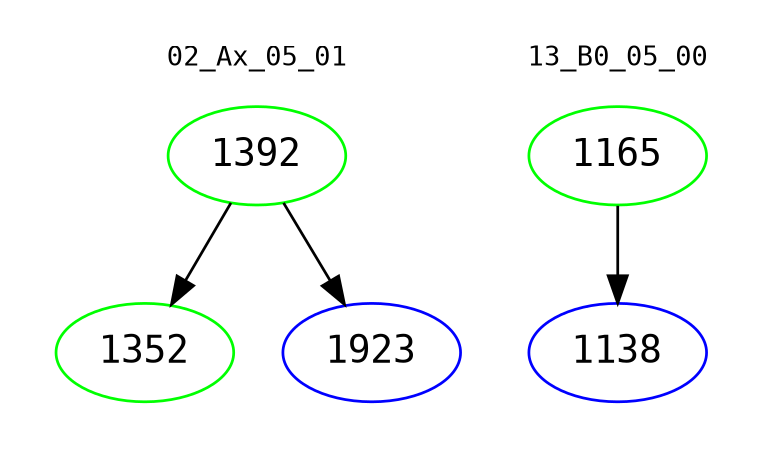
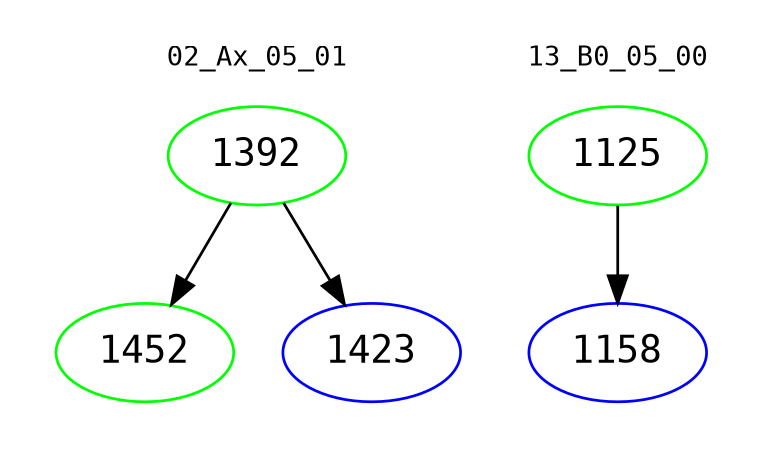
node "1165": label "1165" -> "1125"
node "1352": label "1352" -> "1452"
node "1923": label "1923" -> "1423"
node "1138": label "1138" -> "1158"
